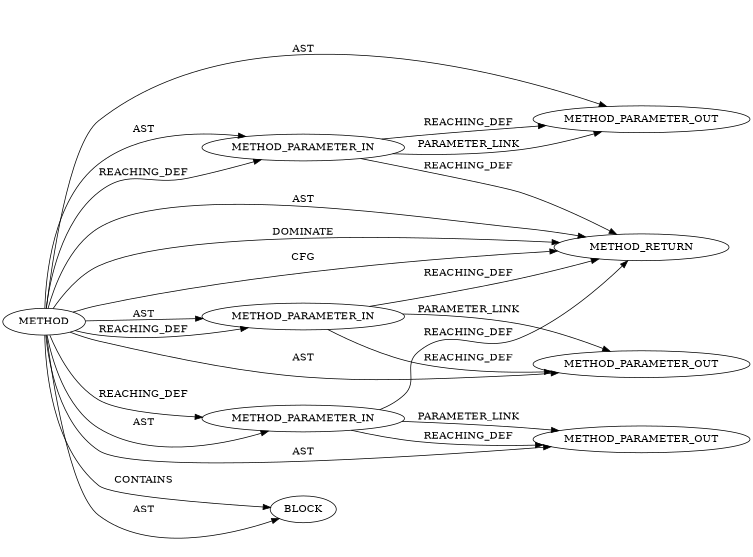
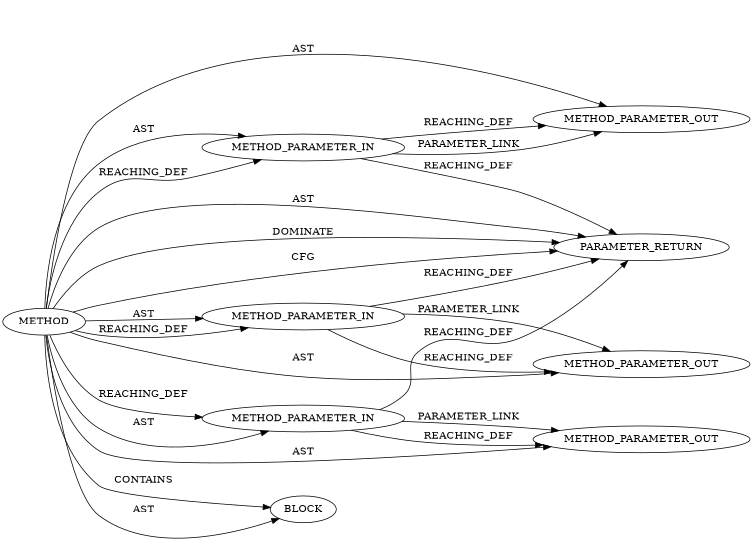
node "METHOD_RETURN": label "METHOD_RETURN" -> "PARAMETER_RETURN"
